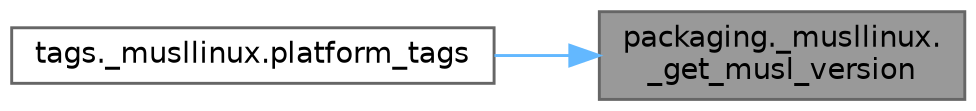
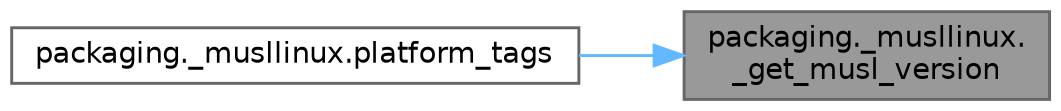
node "tags._musllinux.platform_tags": label "tags._musllinux.platform_tags" -> "packaging._musllinux.platform_tags"
